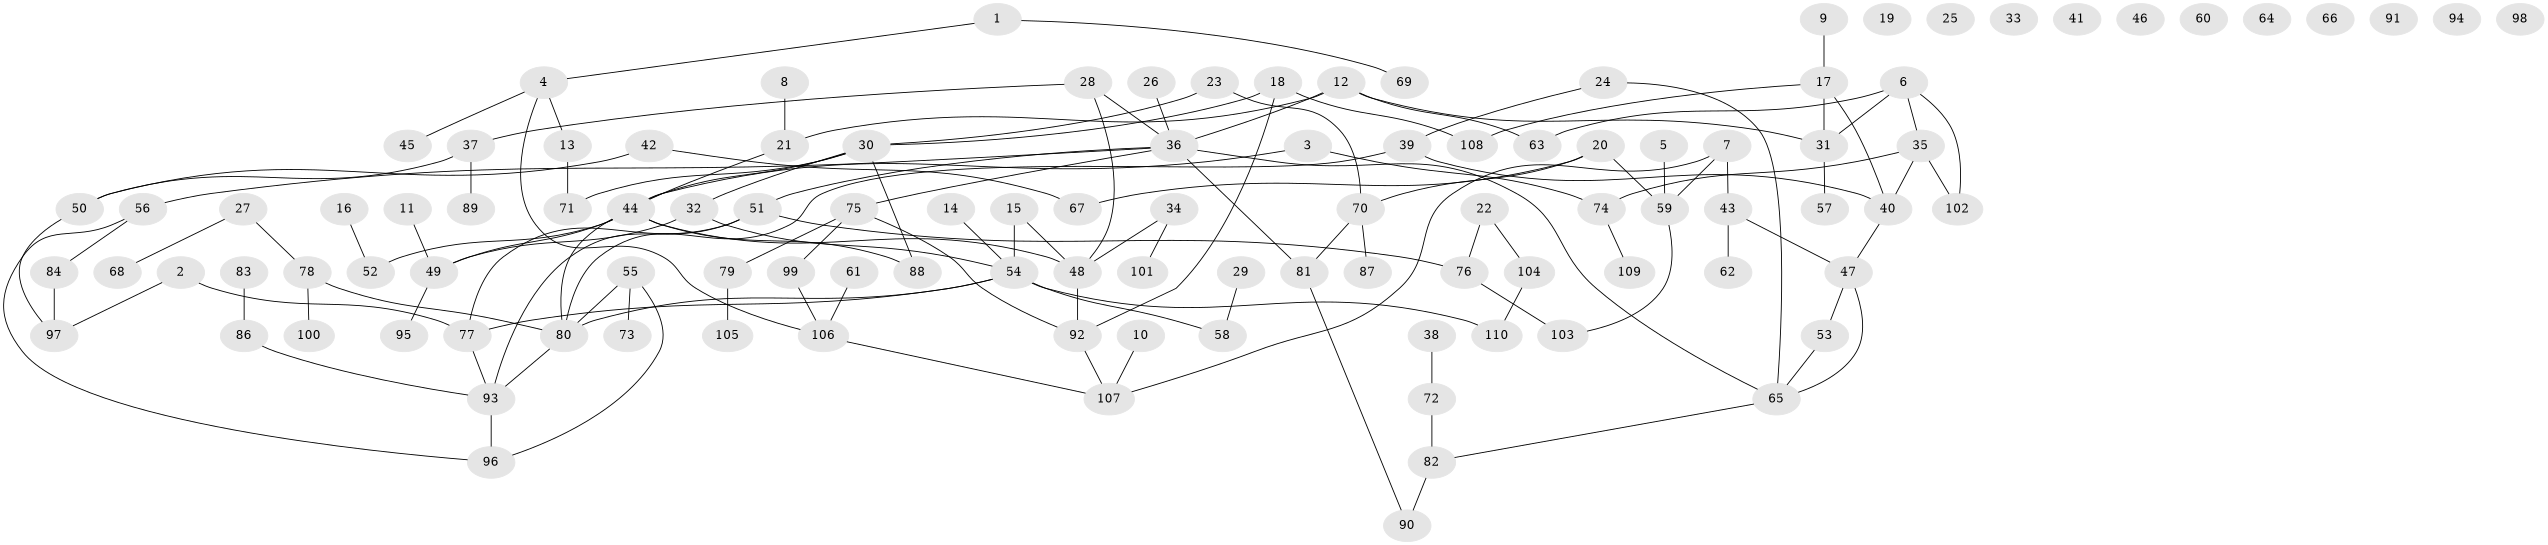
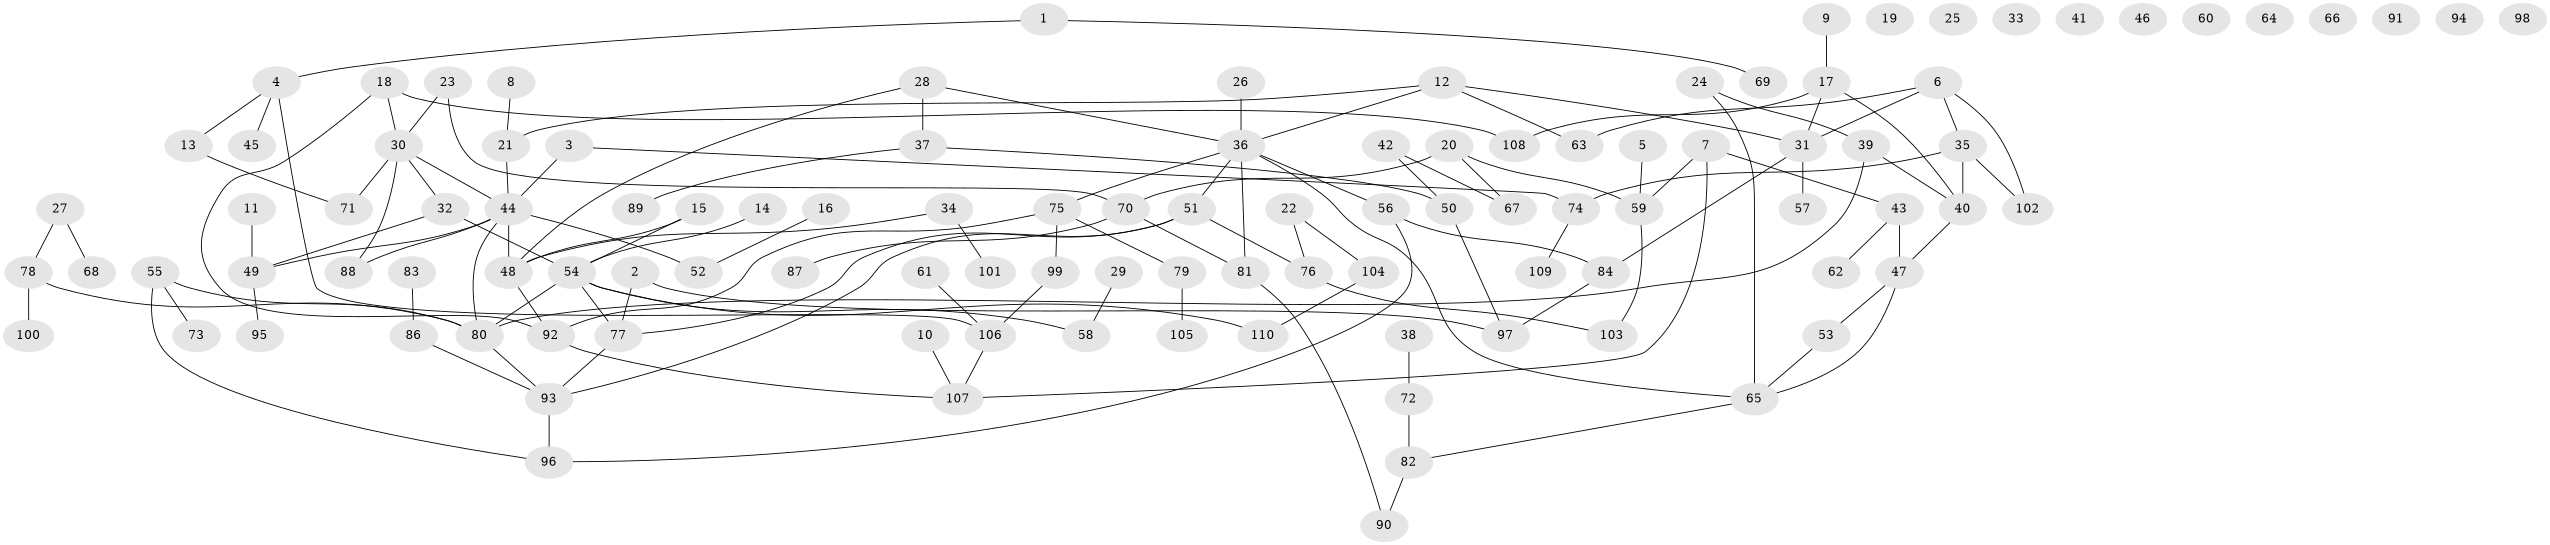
edge "31" -- "84": added
